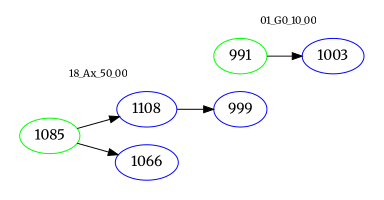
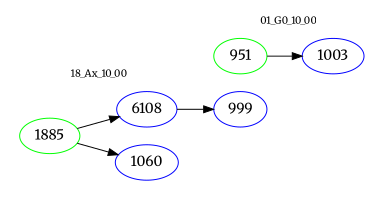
node "991": label "991" -> "951"
cluster "18_Ax_50_00": label "18_Ax_50_00" -> "18_Ax_10_00"
node "1108": label "1108" -> "6108"
node "1085": label "1085" -> "1885"
node "1066": label "1066" -> "1060"
